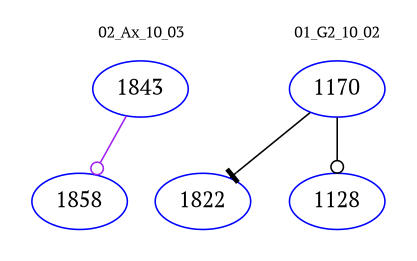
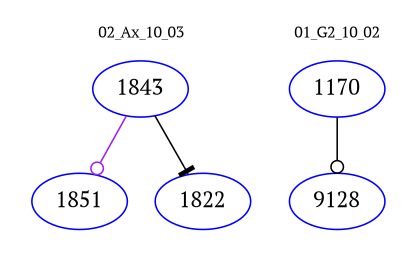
edge "1170" -> "1822": now "1843" -> "1822"
node "1858": label "1858" -> "1851"
node "1128": label "1128" -> "9128"
